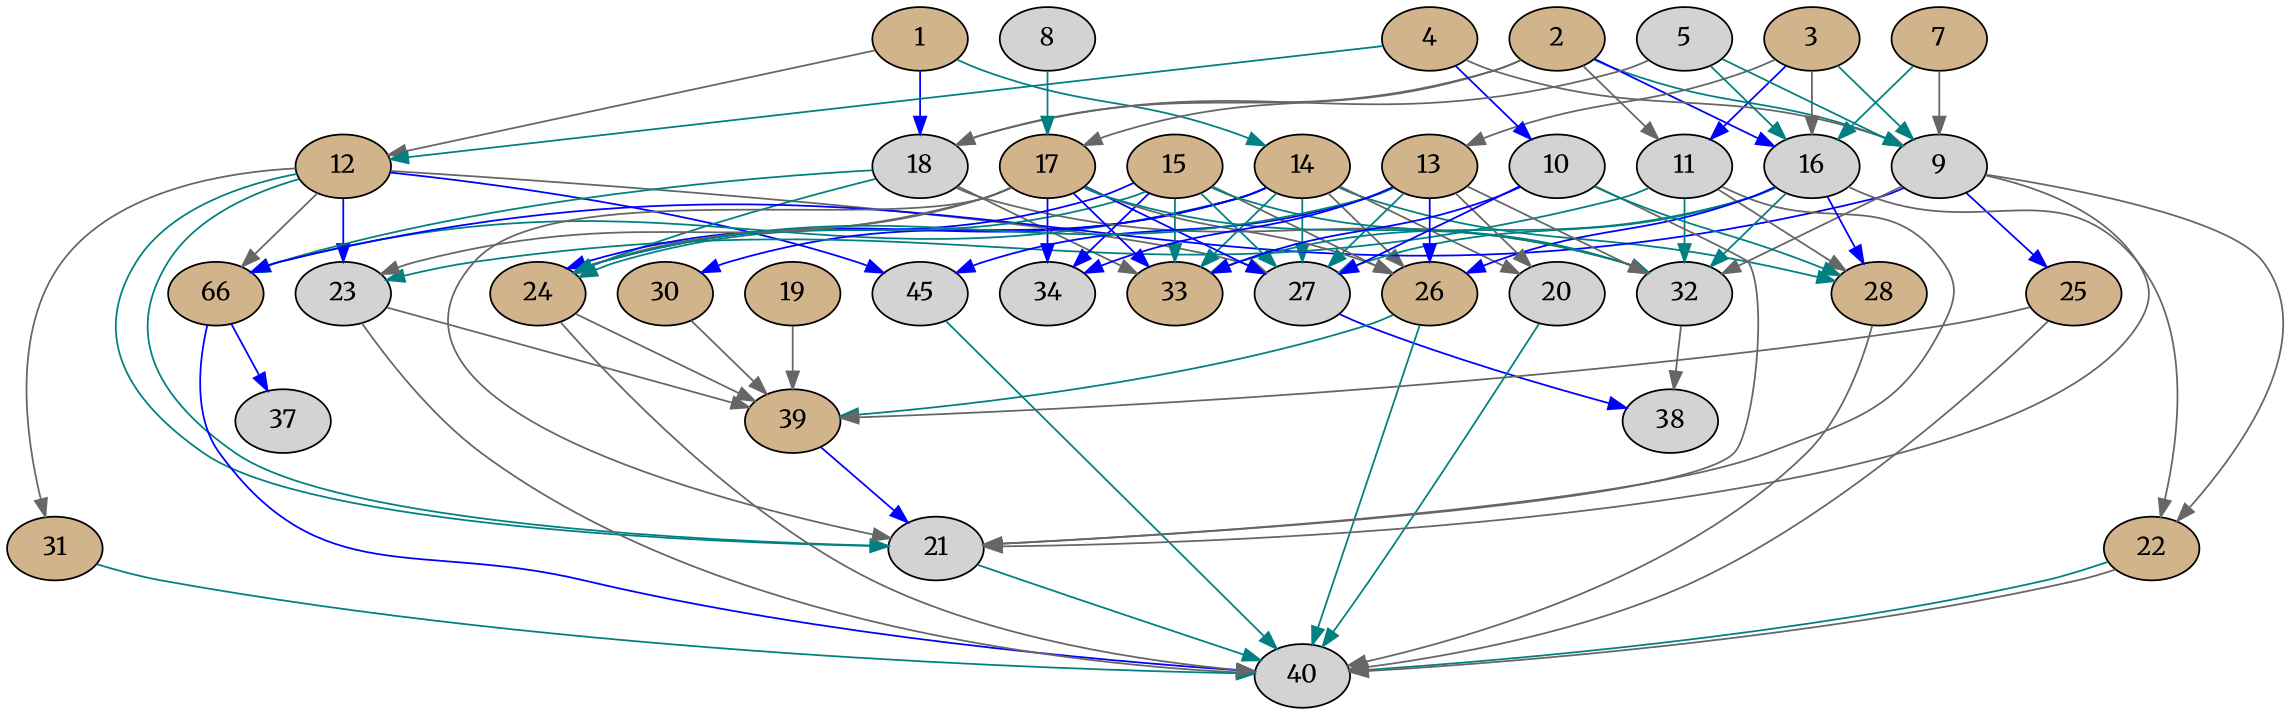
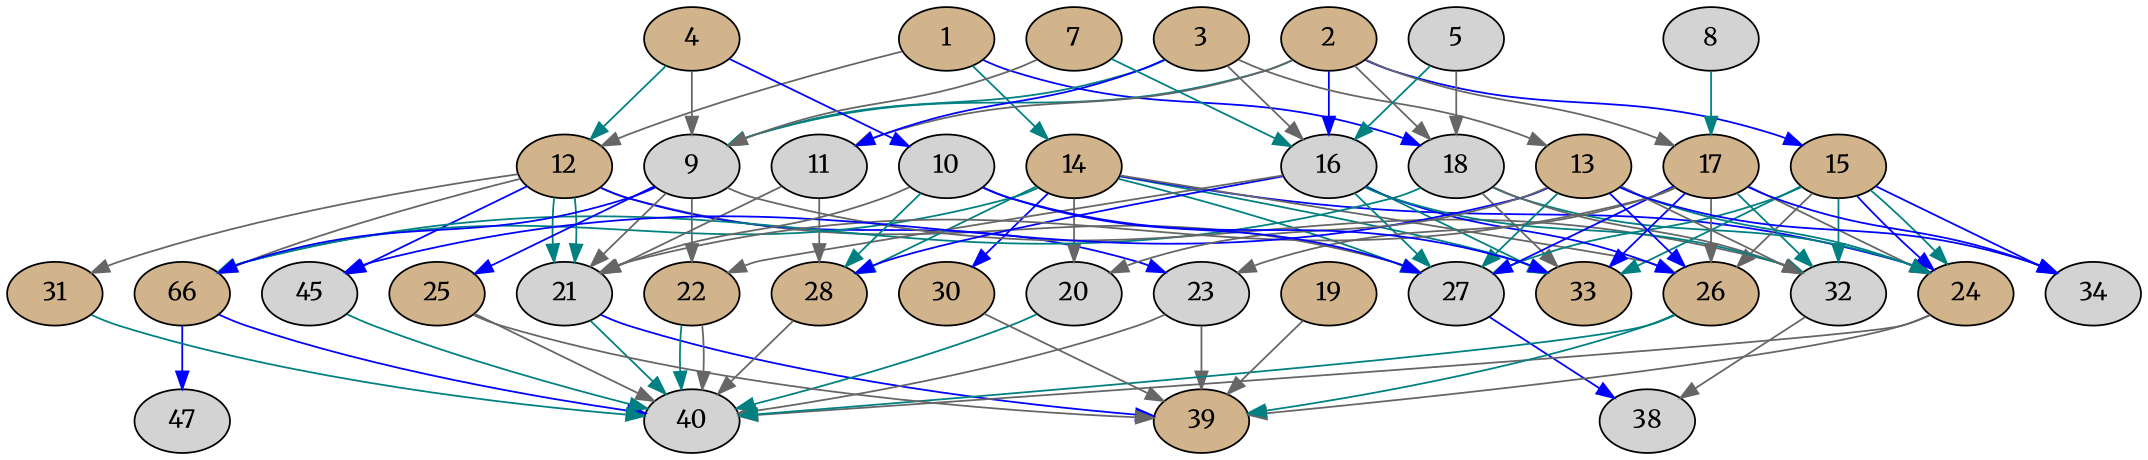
edge "5" -> "9": removed
edge "2" -> "15": added
edge "11" -> "32": removed
edge "11" -> "23": removed
node "37": label "37" -> "47"
edge "39" -> "21": reversed
